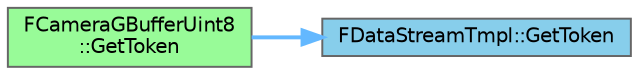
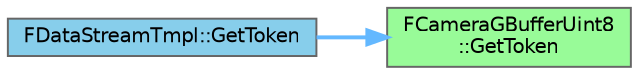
edge "FCameraGBufferUint8 ::GetToken" -> "FDataStreamTmpl::GetToken": reversed
